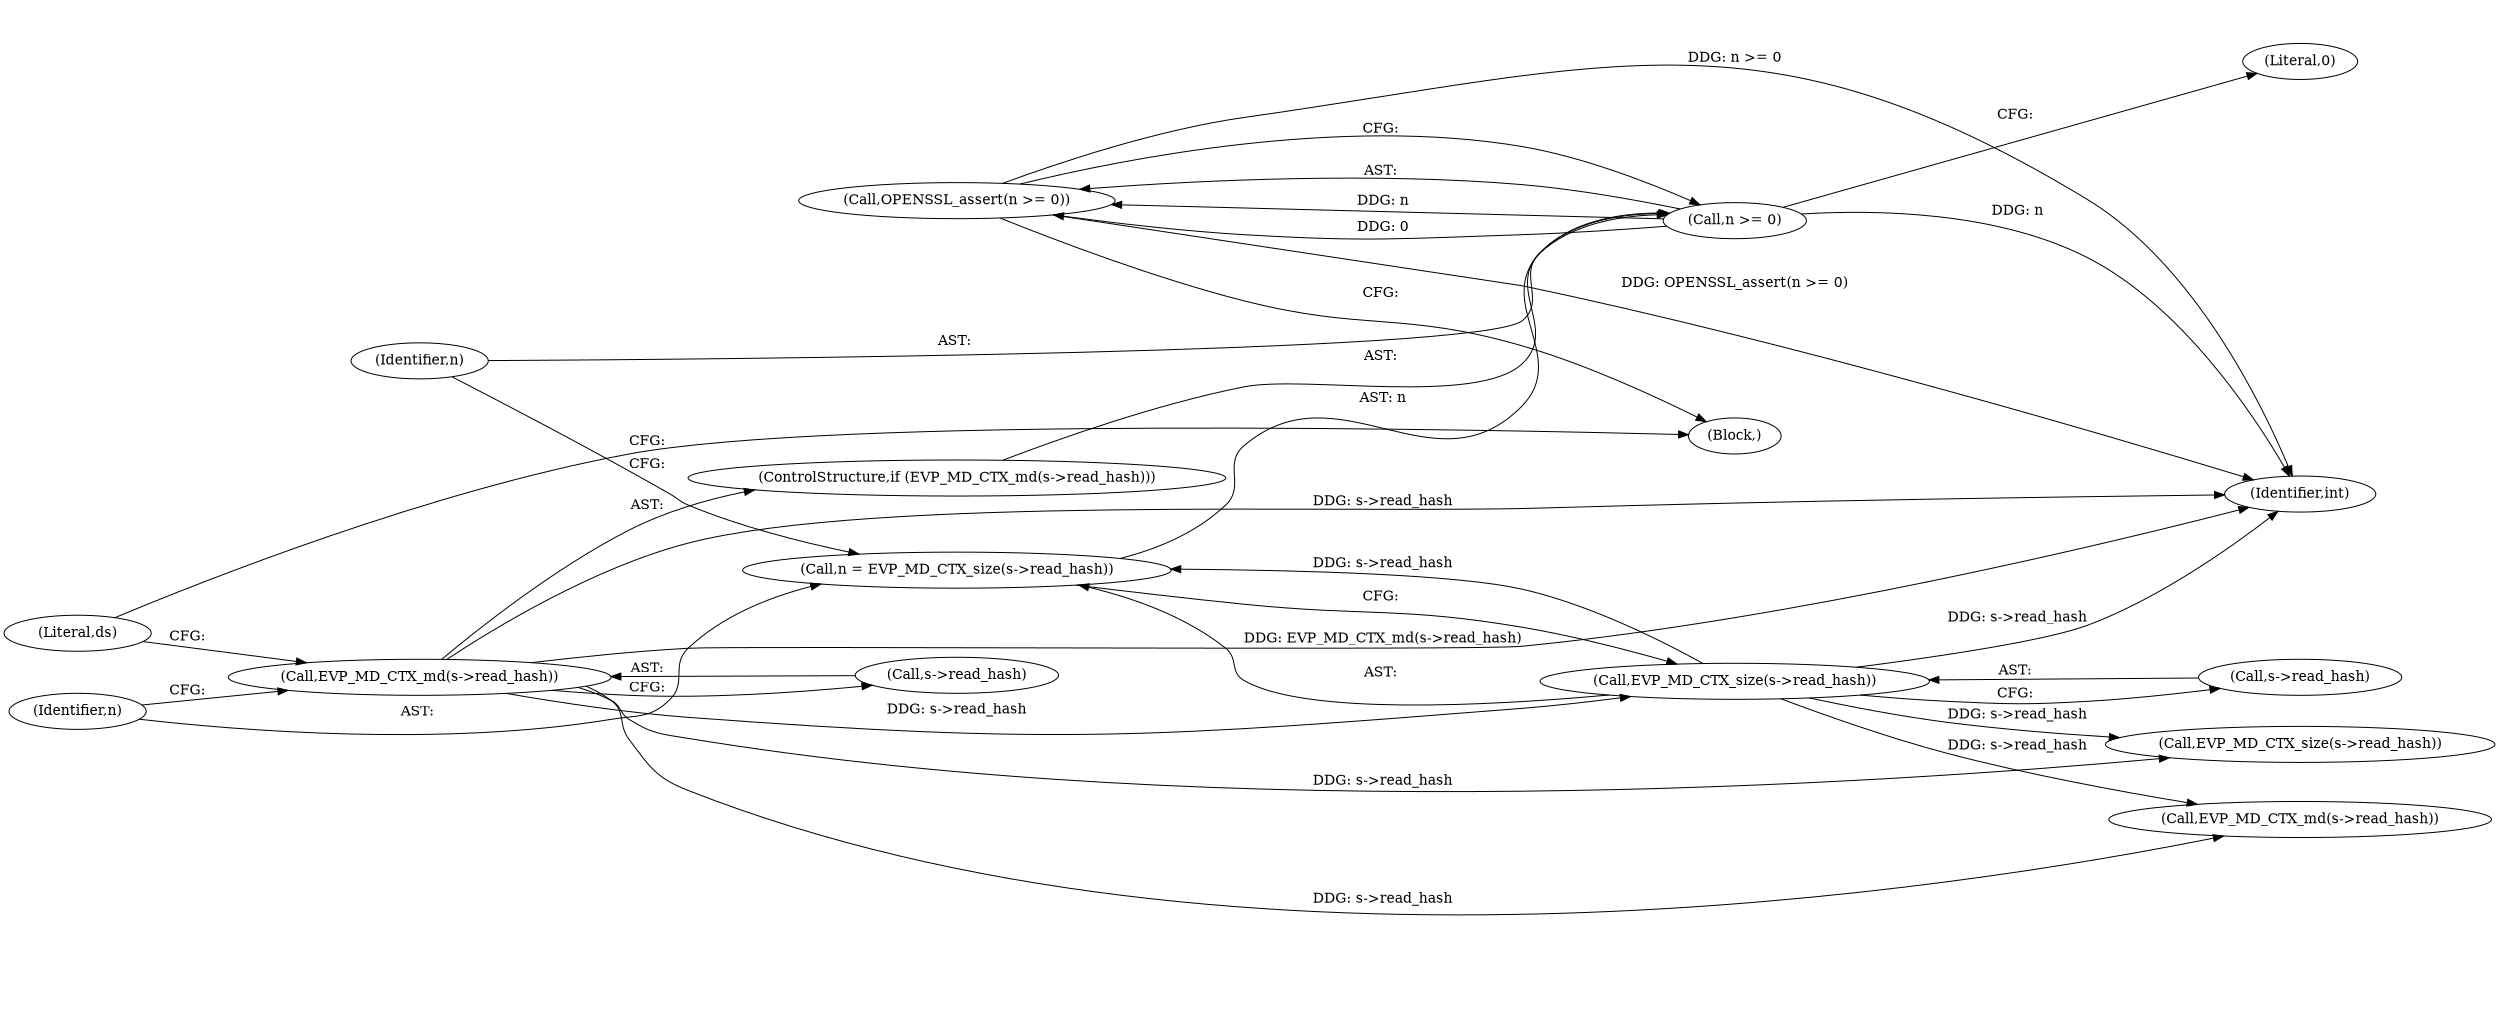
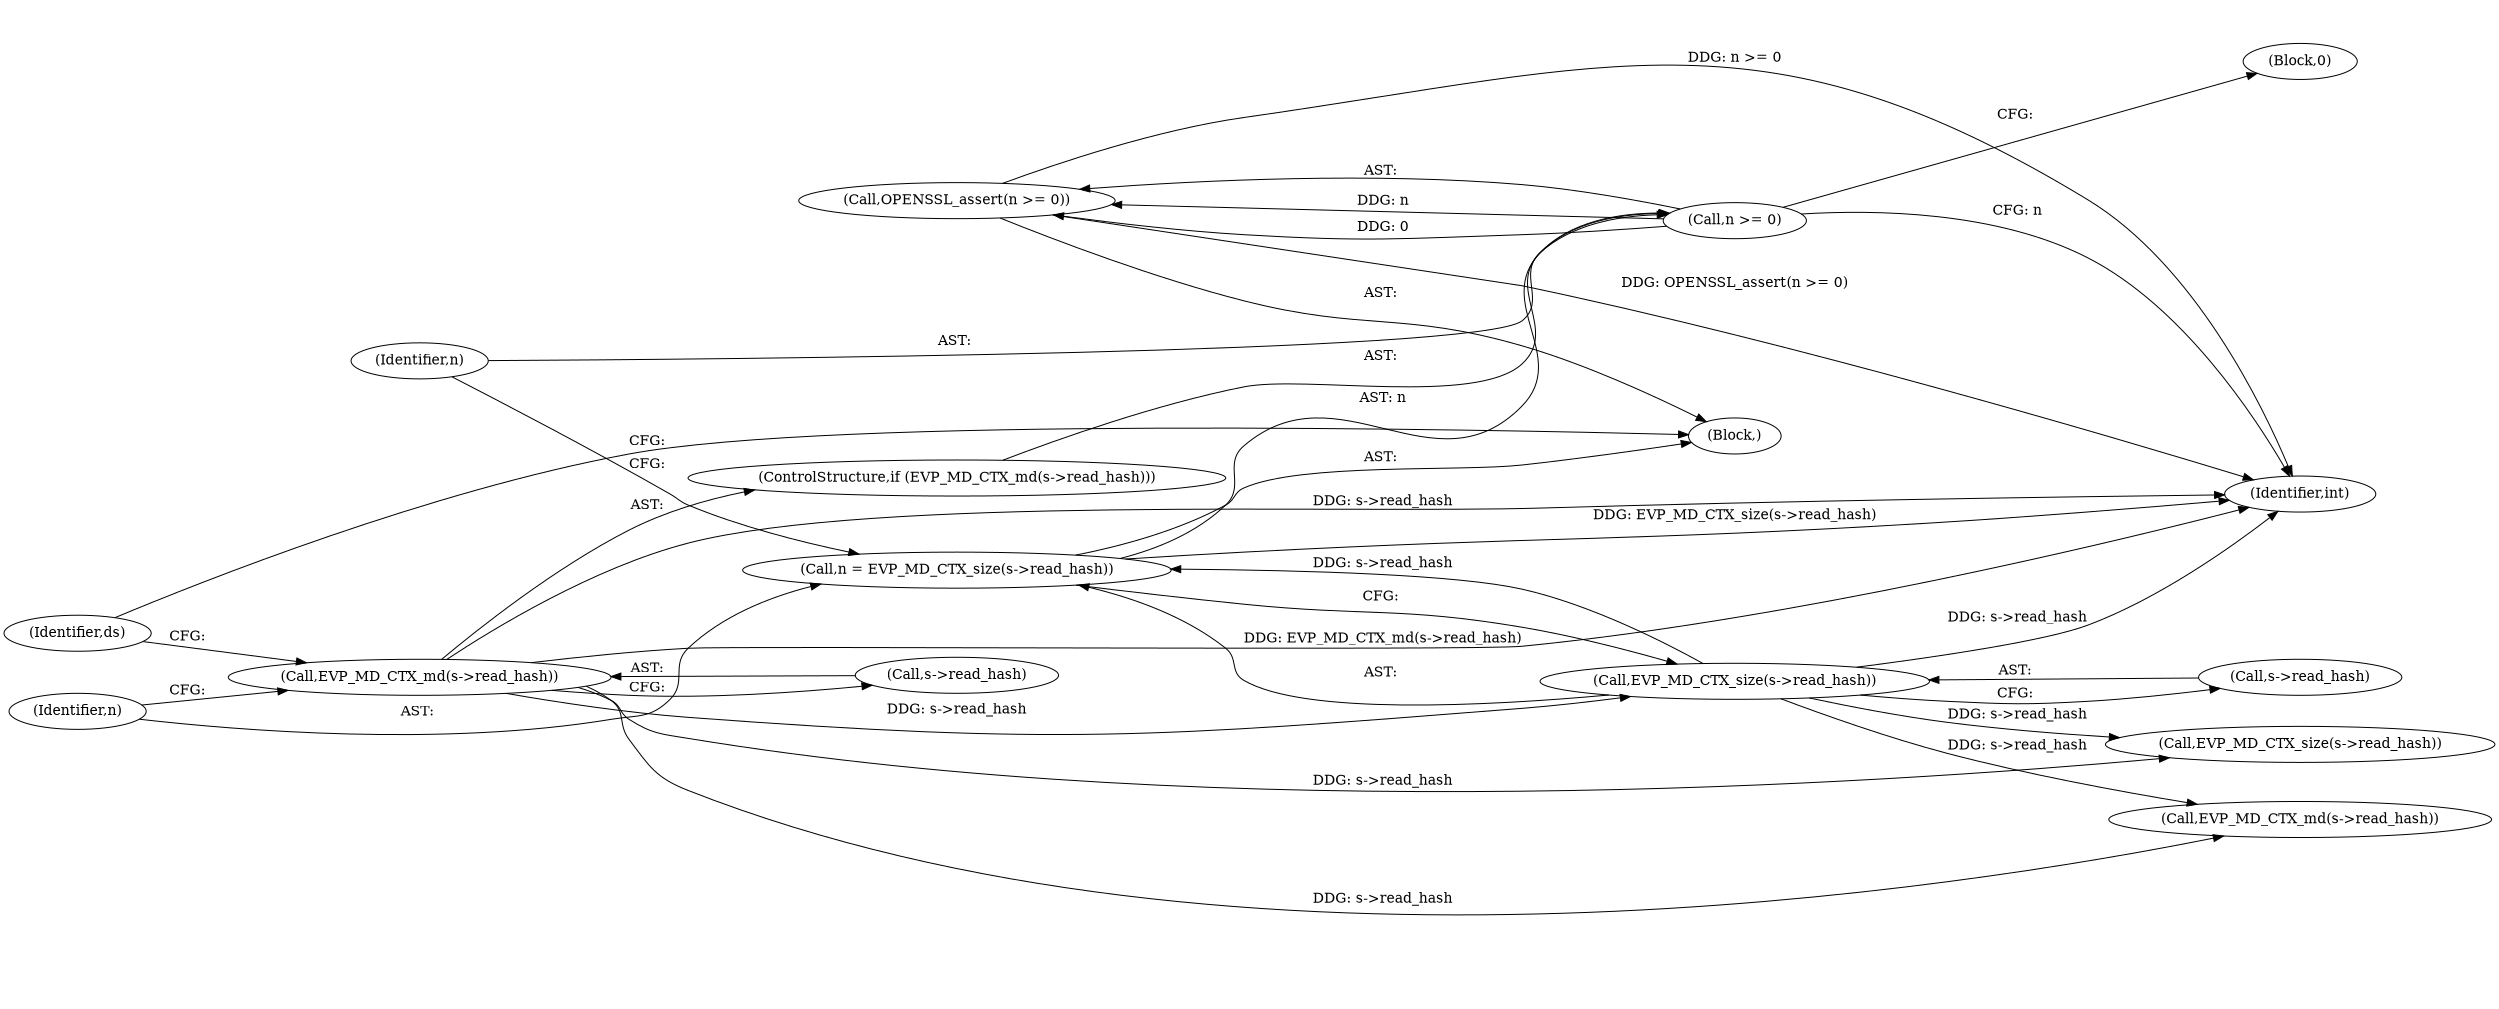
node "(Literal,0)": label "(Literal,0)" -> "(Block,0)"
edge "(Call,OPENSSL_assert(n >= 0))" -> "(Call,n >= 0)": removed, label "CFG:"
edge "(Call,n >= 0)" -> "(Identifier,int)": label "DDG: n" -> "CFG: n"
edge "(Call,OPENSSL_assert(n >= 0))" -> "(Block,)": label "CFG: " -> "AST: "
edge "(Call,n = EVP_MD_CTX_size(s->read_hash))" -> "(Block,)": added, label "AST:"
edge "(Call,n = EVP_MD_CTX_size(s->read_hash))" -> "(Identifier,int)": added, label "DDG: EVP_MD_CTX_size(s->read_hash)"
node "(Literal,ds)": label "(Literal,ds)" -> "(Identifier,ds)"
